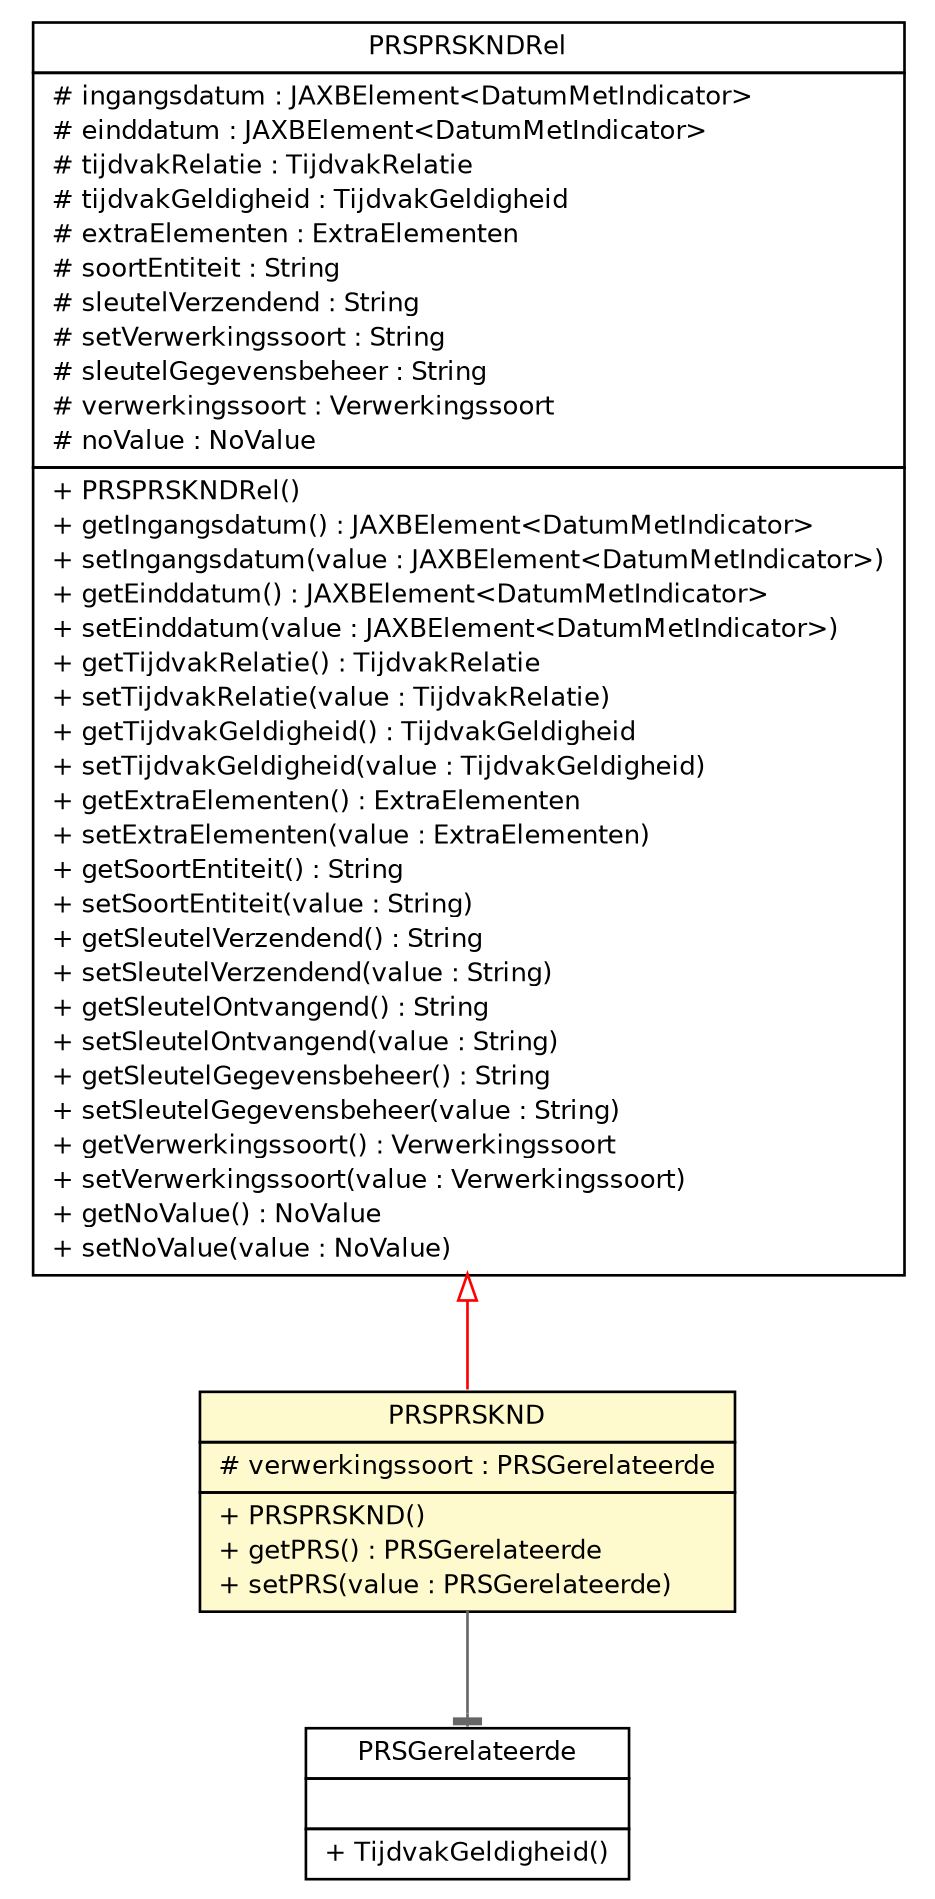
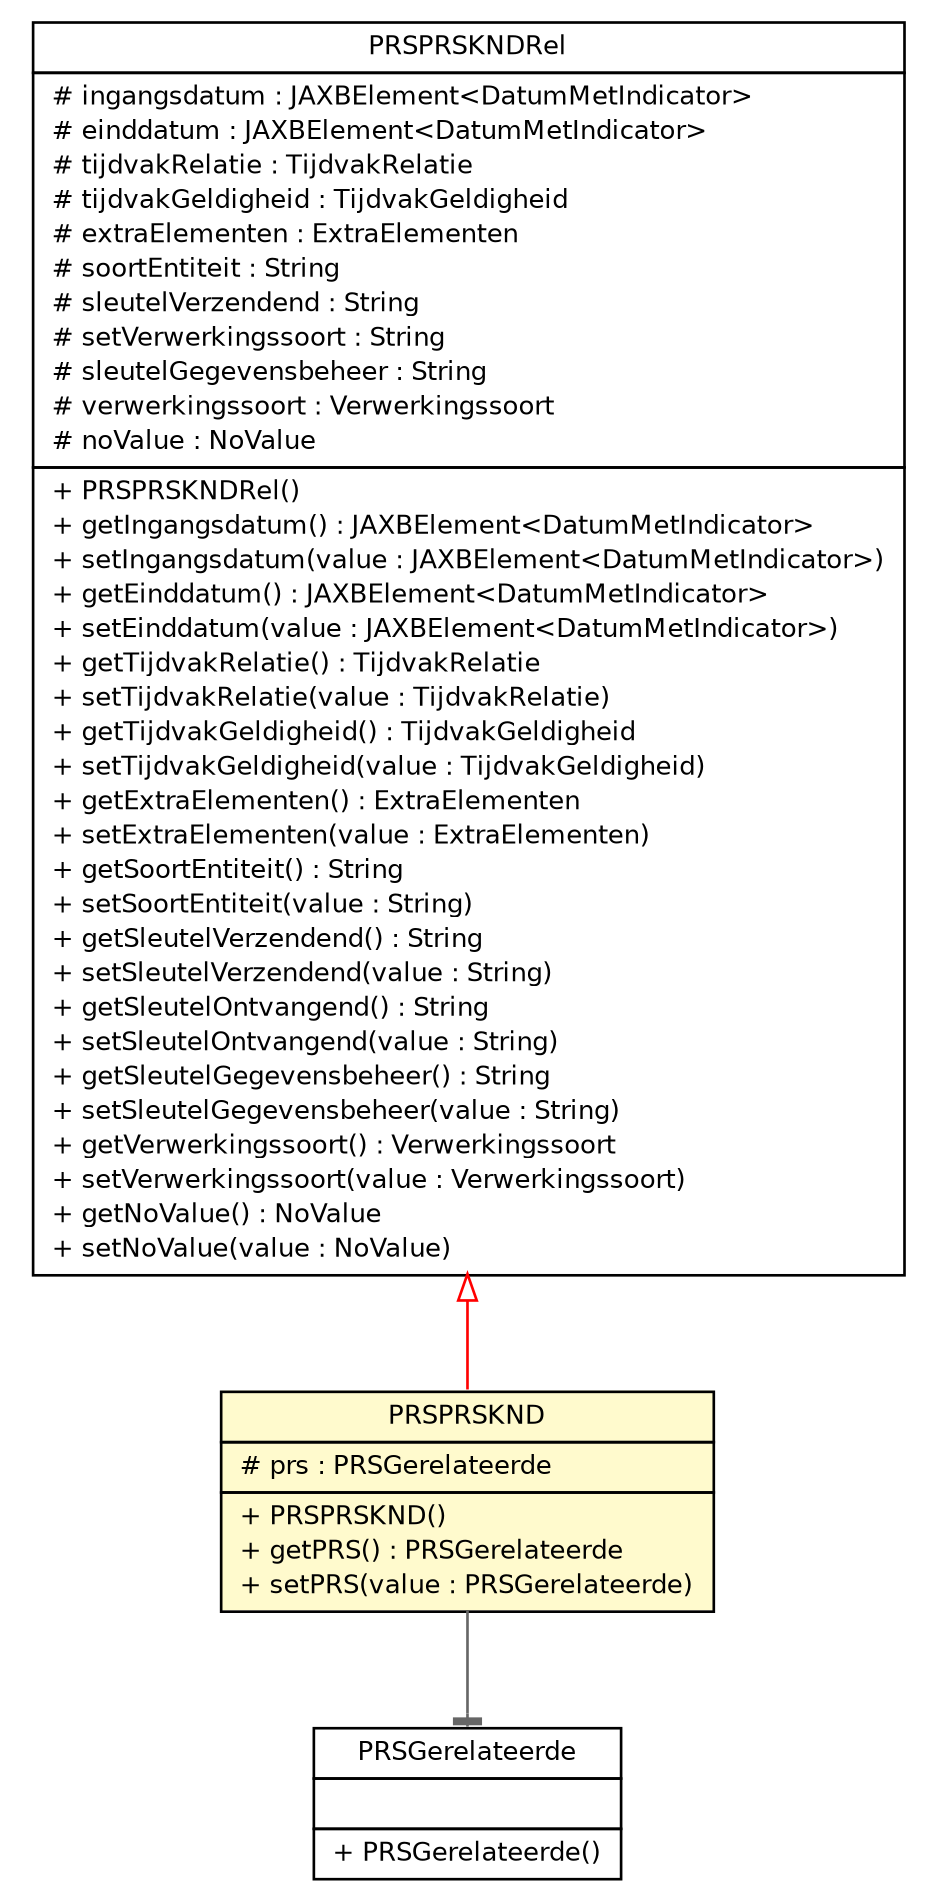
node "PRSPRSKND": text "# verwerkingssoort : PRSGerelateerde" -> "# prs : PRSGerelateerde"
node "PRSGerelateerde": text "+ TijdvakGeldigheid()" -> "+ PRSGerelateerde()"
